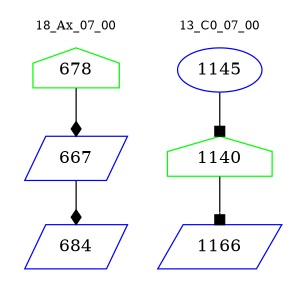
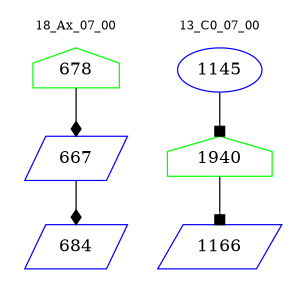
node "1140": label "1140" -> "1940"
